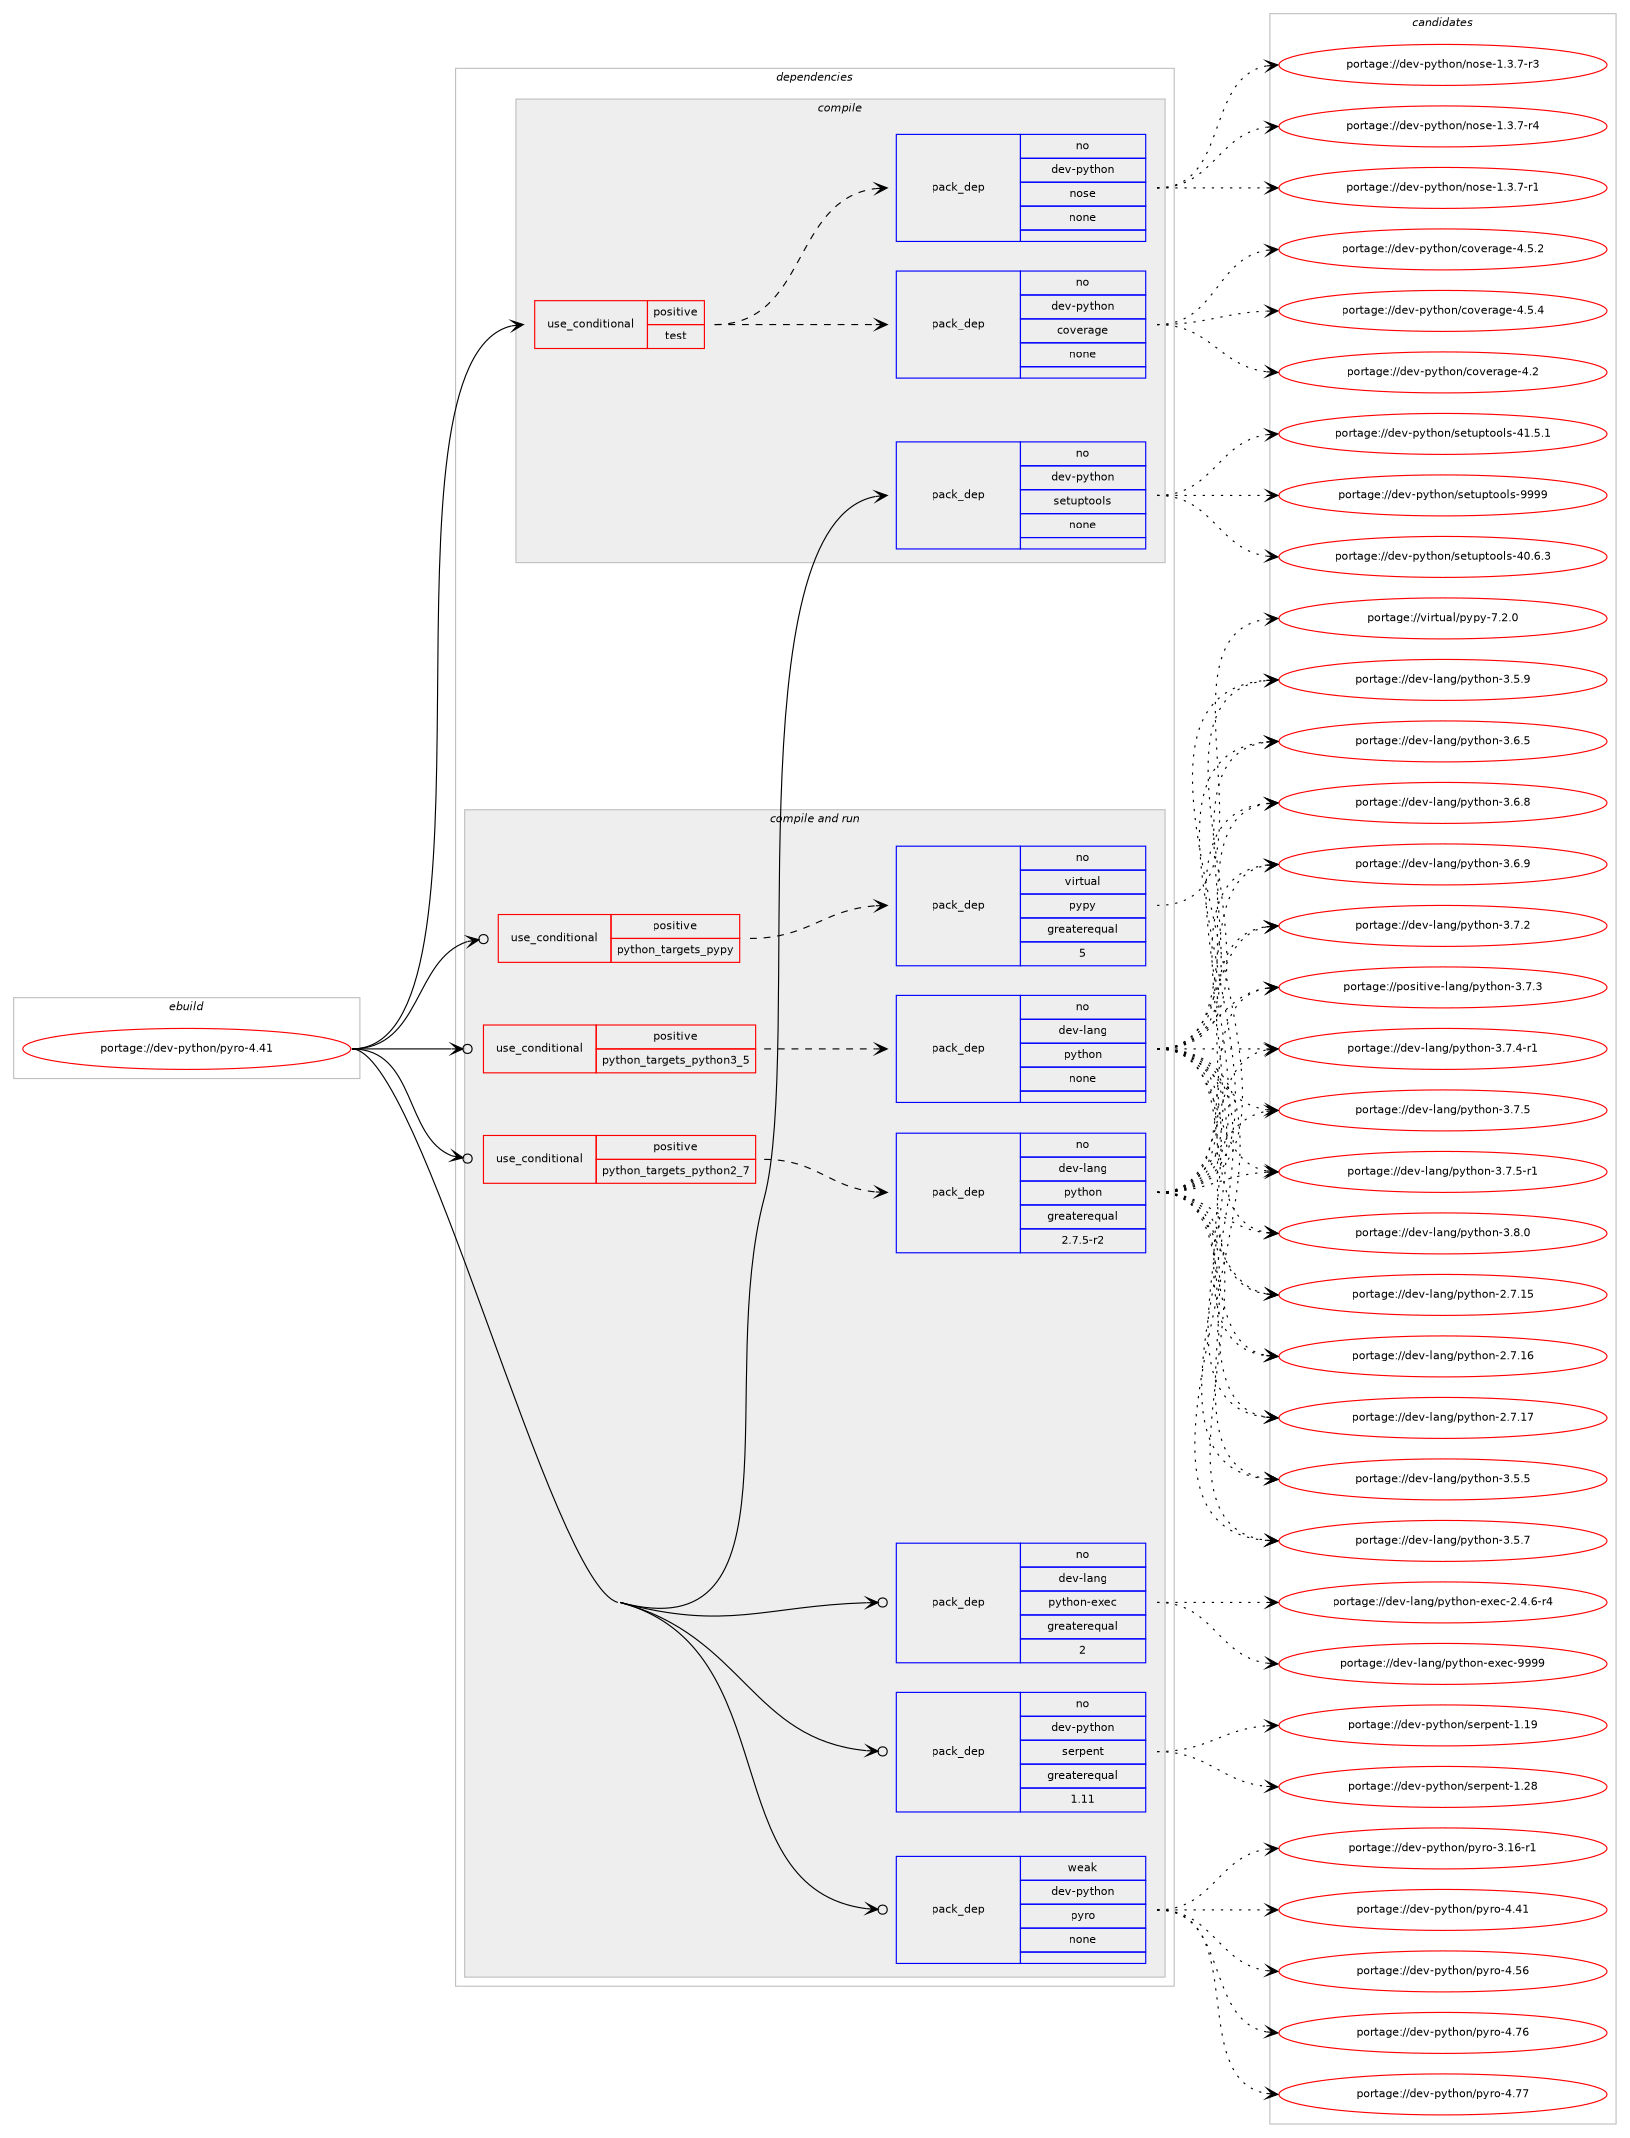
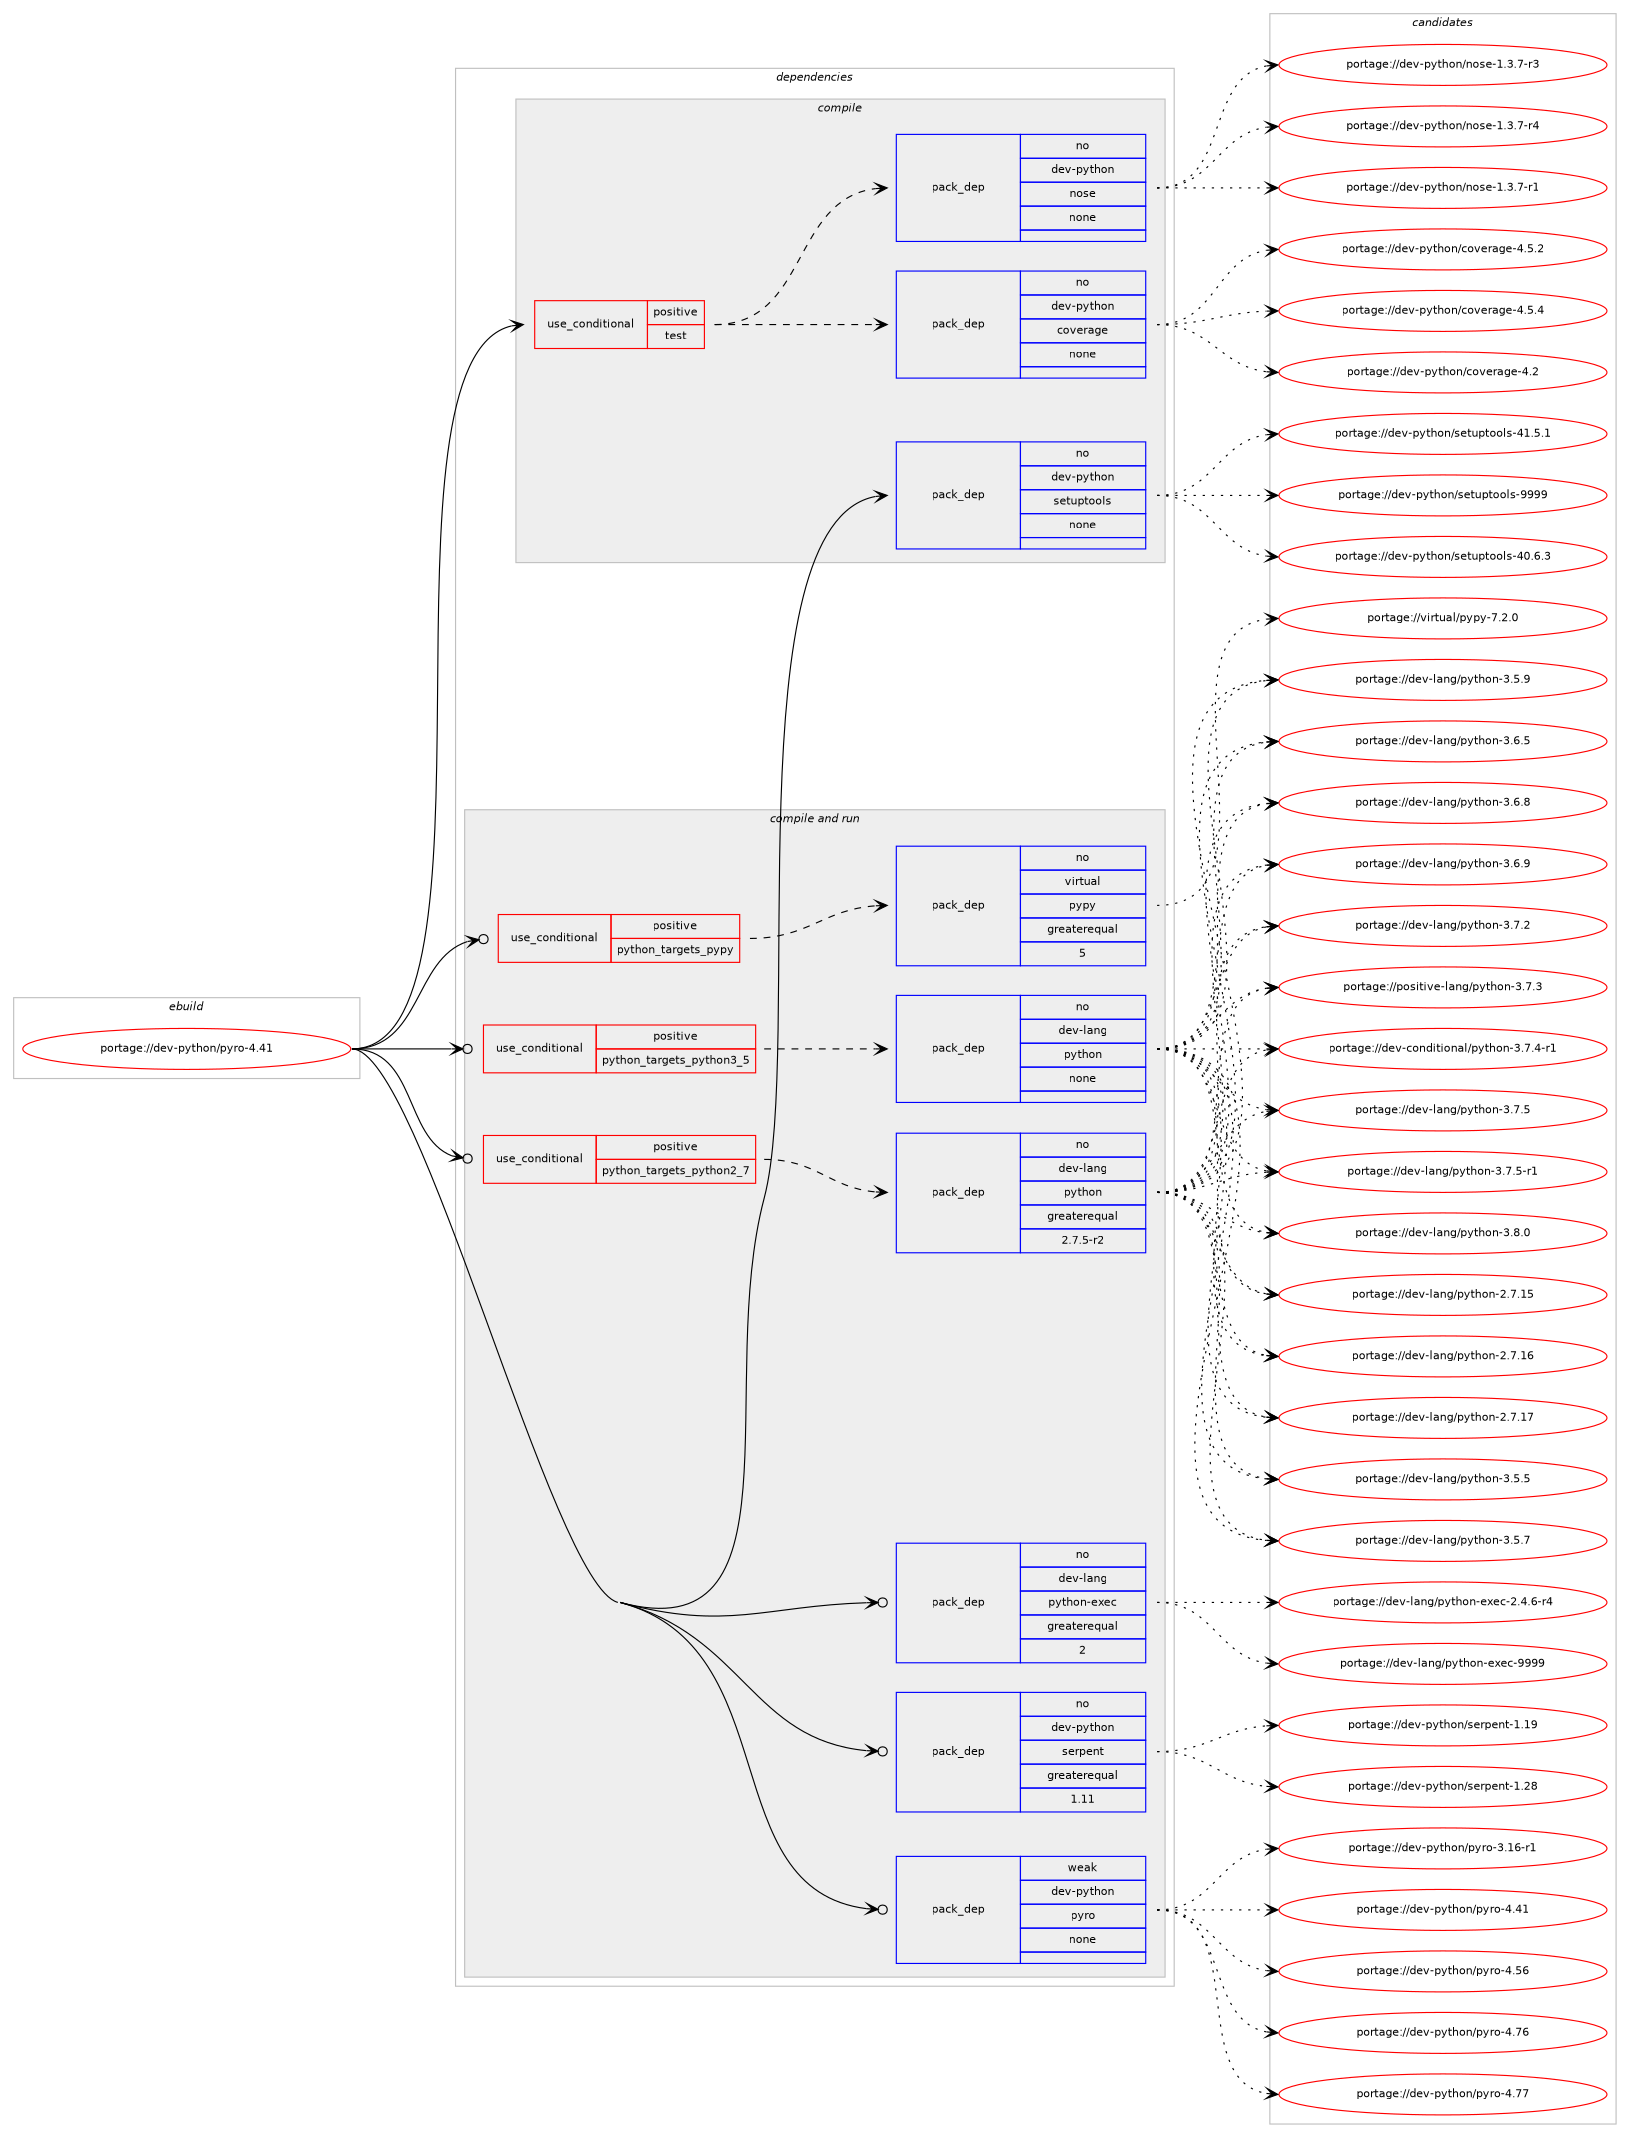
node "portage://dev-lang/python-3.7.4-r1": label "portage://dev-lang/python-3.7.4-r1" -> "portage://dev-conditional/python-3.7.4-r1"
